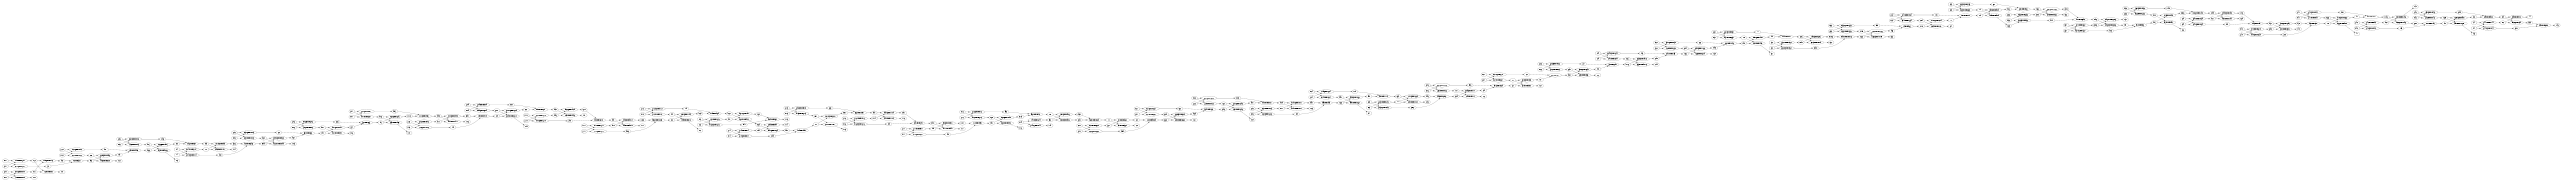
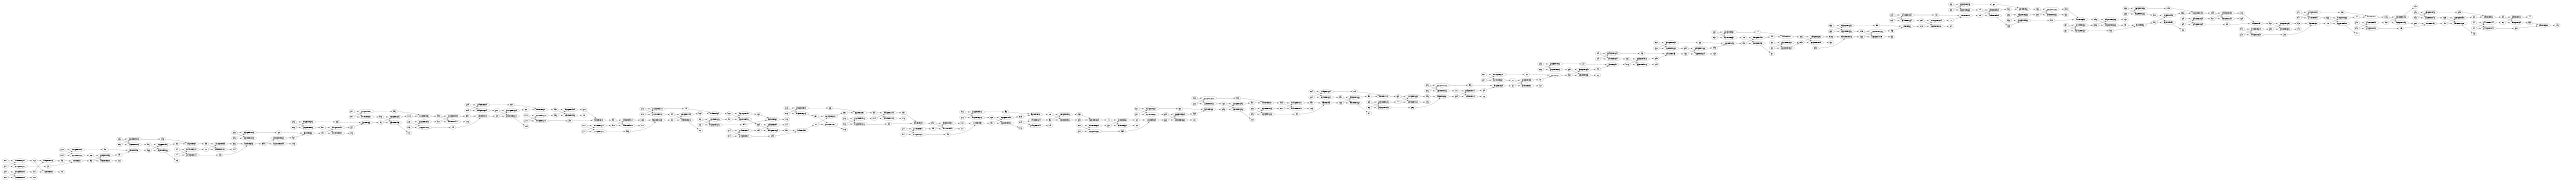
edge "y32_AND_x32" -> "mhn": now "y32_AND_x32" -> "mtk"
node "hqs": removed
